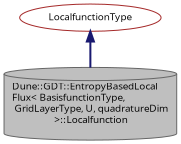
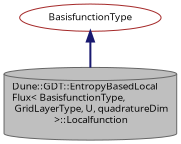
node "LocalfunctionType": label "LocalfunctionType" -> "BasisfunctionType"
